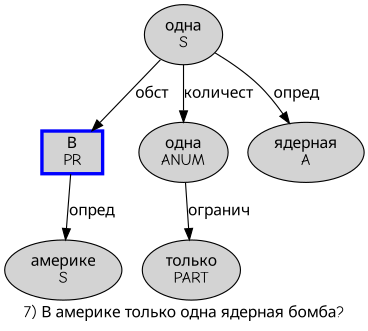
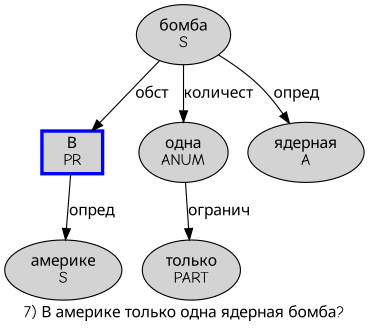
node "одна S": label "одна S" -> "бомба S"
